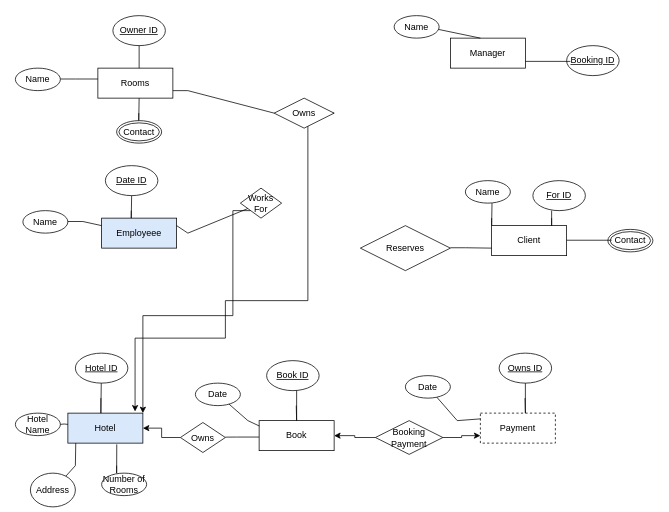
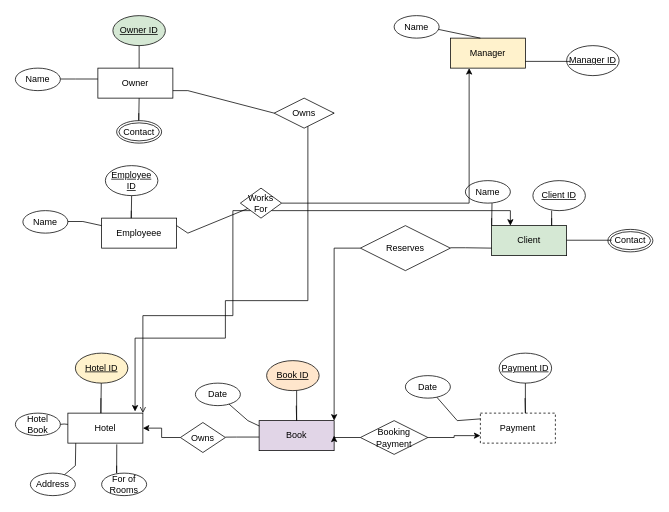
node "Owner ID": fillcolor #ffffff -> #d5e8d4
node "Manager": fillcolor #ffffff -> #fff2cc
node "Booking ID": label "Booking ID" -> "Manager ID"
edge "Works For" -> "Manager": added
node "Rooms": label "Rooms" -> "Owner"
node "Date ID": label "Date ID" -> "Employee ID"
node "For ID": label "For ID" -> "Client ID"
edge "Works For" -> "Client": added
node "Employeee": fillcolor #dae8fc -> #ffffff
node "Client": fillcolor #ffffff -> #d5e8d4
edge "Reserves" -> "Book": added
node "Hotel ID": fillcolor #ffffff -> #fff2cc
node "Owns ID": label "Owns ID" -> "Payment ID"
node "Book ID": fillcolor #ffffff -> #ffe6cc
edge "Works For" -> "Hotel": arrowhead classic -> open
node "Hotel Name": label "Hotel Name" -> "Hotel Book"
node "Hotel": fillcolor #dae8fc -> #ffffff
node "Book": fillcolor #ffffff -> #e1d5e7
node "Booking Payment": moved (409, 437) -> (394, 437)
node "Number of Rooms": label "Number of Rooms" -> "For of Rooms"
node "Address": size 45x34 -> 45x23
